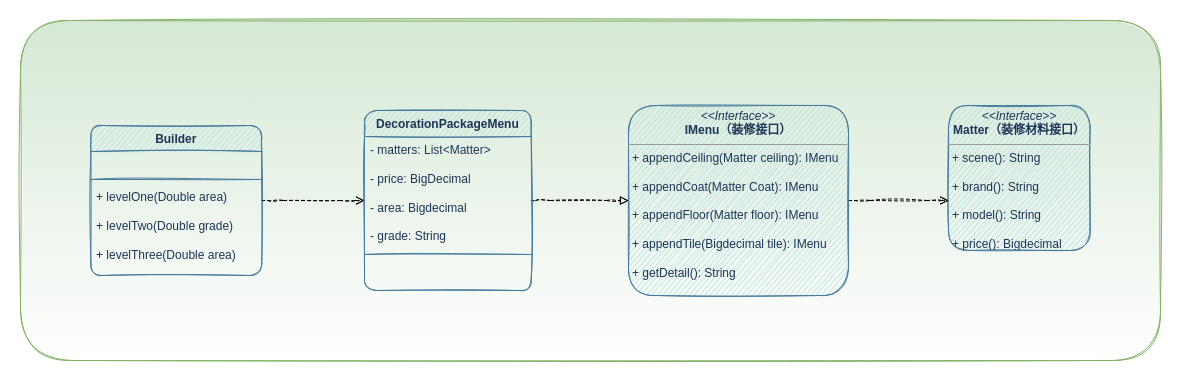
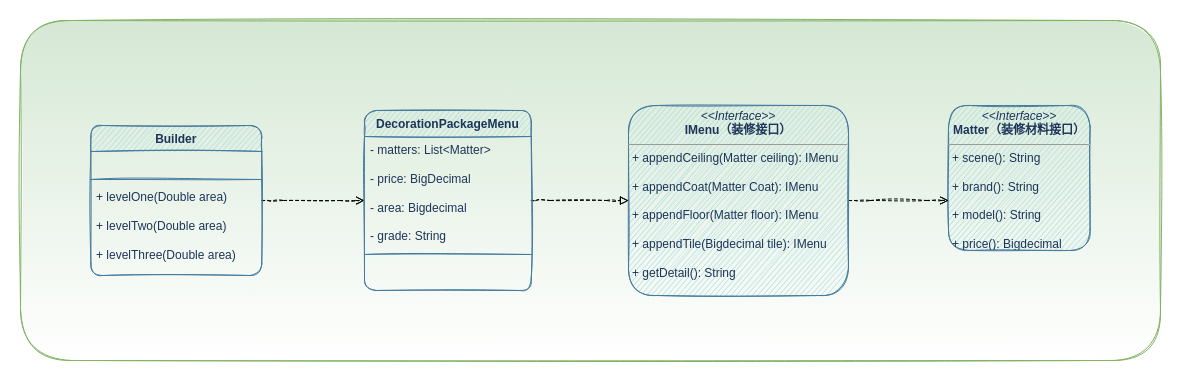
node "+ levelOne(Double area) + levelTwo(Double grade) + levelThree(Double area)": label "+ levelOne(Double area) + levelTwo(Double grade) + levelThree(Double area)" -> "+ levelOne(Double area) + levelTwo(Double area) + levelThree(Double area)"
